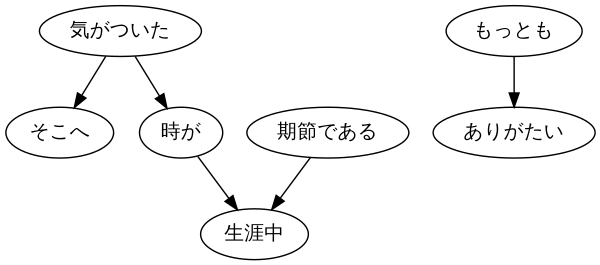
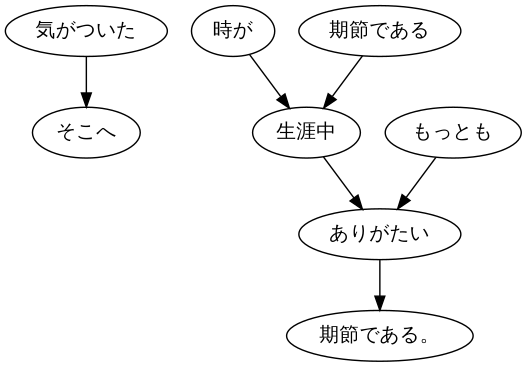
edge "気がついた" -> "時が": removed
edge "生涯中" -> "ありがたい": added
node "期節である。": added
